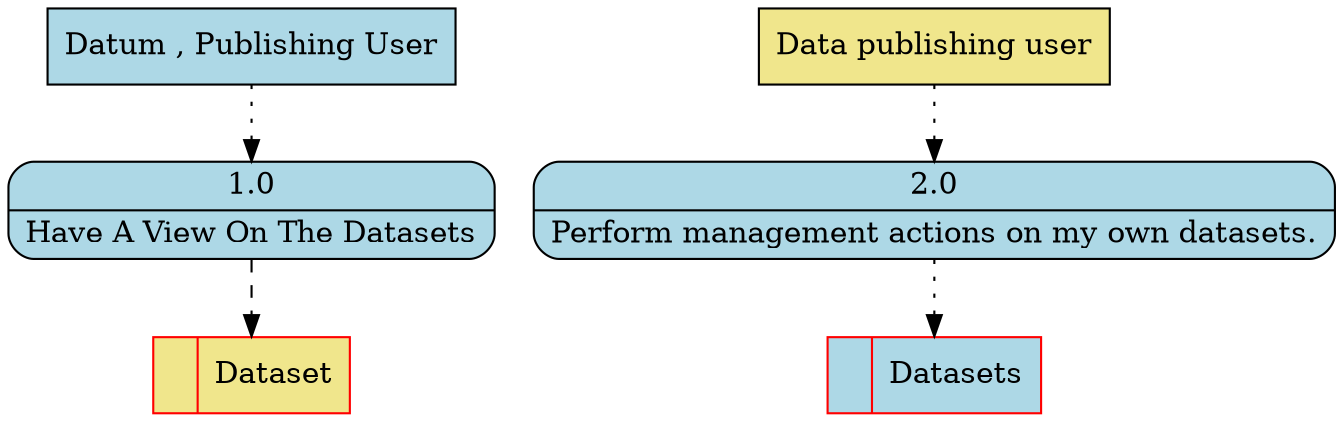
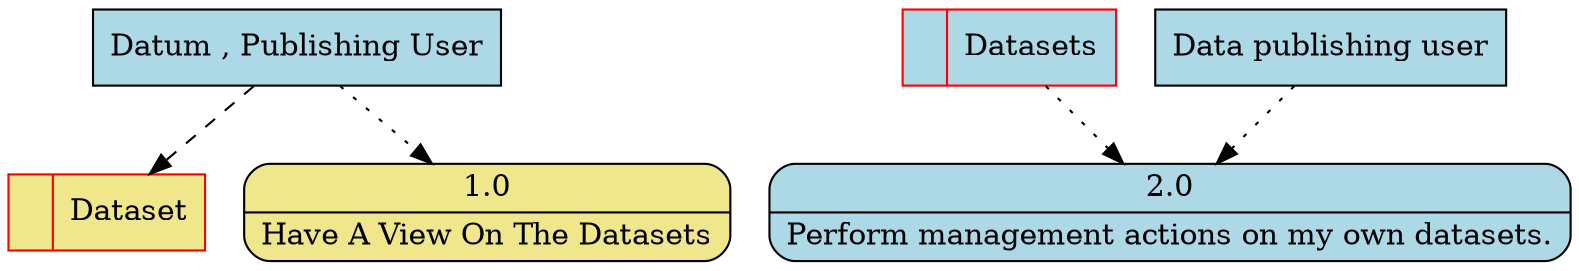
node "Data publishing user": fillcolor khaki -> lightblue
node "1.0": fillcolor lightblue -> khaki
edge "1.0" -> "Dataset": now "Datum , Publishing User" -> "Dataset"
edge "2.0" -> "Datasets": reversed
